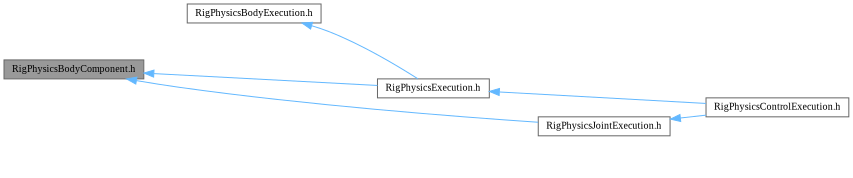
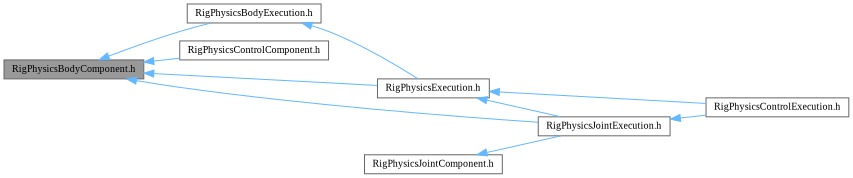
edge "RigPhysicsBodyExecution.h" -> "RigPhysicsBodyComponent.h": added
node "RigPhysicsControlComponent.h": added
edge "RigPhysicsJointExecution.h" -> "RigPhysicsExecution.h": added
node "RigPhysicsJointComponent.h": added
